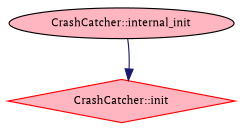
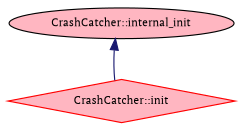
edge "CrashCatcher::internal_init" -> "CrashCatcher::init": reversed
